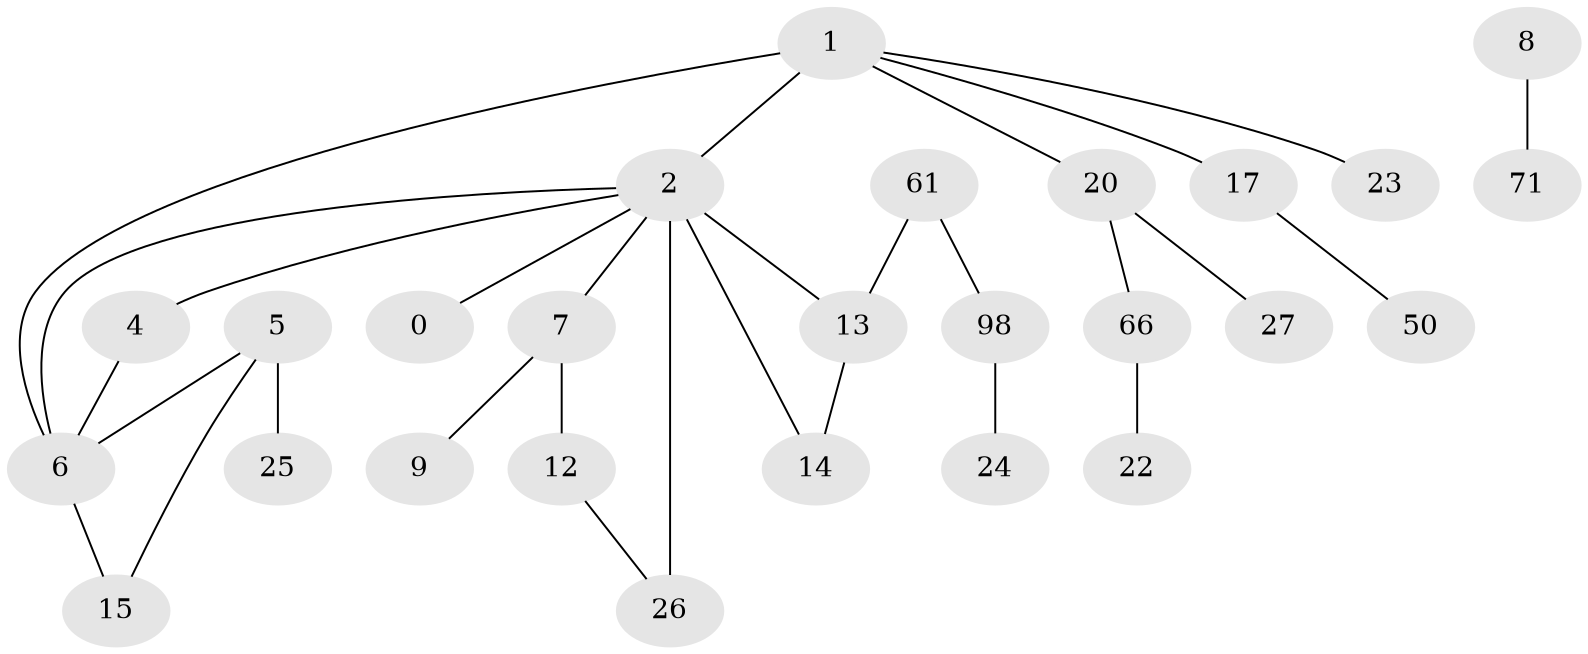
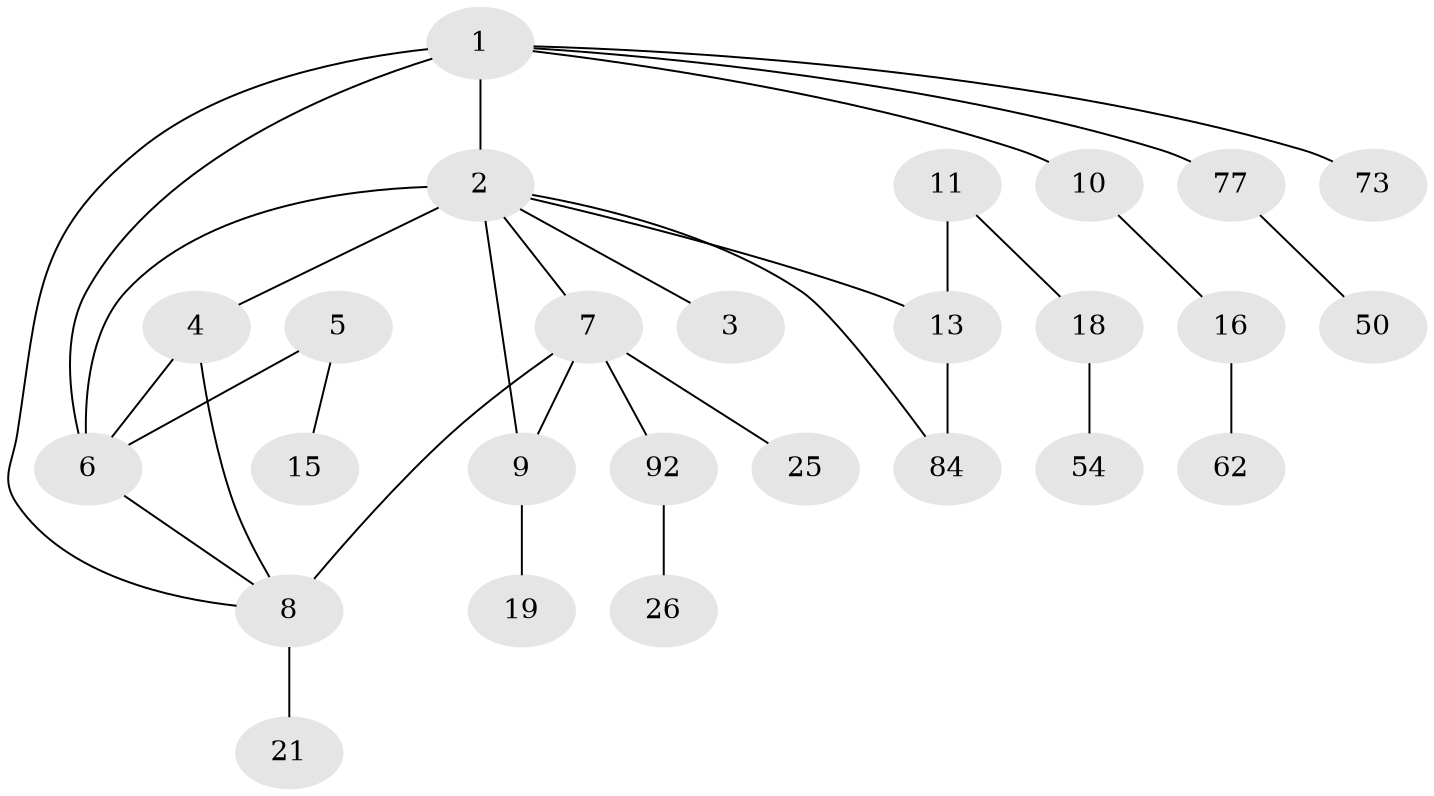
node "61": label "61" -> "11"
node "20": label "20" -> "10"
node "17": label "17" -> "77"
node "23": label "23" -> "73"
node "71": label "71" -> "21"
edge "1" -- "8": added
node "0": label "0" -> "3"
node "98": label "98" -> "18"
node "66": label "66" -> "16"
node "27": removed
edge "5" -- "25": now "7" -- "25"
edge "2" -- "26": now "2" -- "9"
edge "7" -- "8": added
node "12": label "12" -> "92"
node "14": label "14" -> "84"
node "24": label "24" -> "54"
node "22": label "22" -> "62"
edge "4" -- "8": added
edge "6" -- "15": now "6" -- "8"
node "19": added
